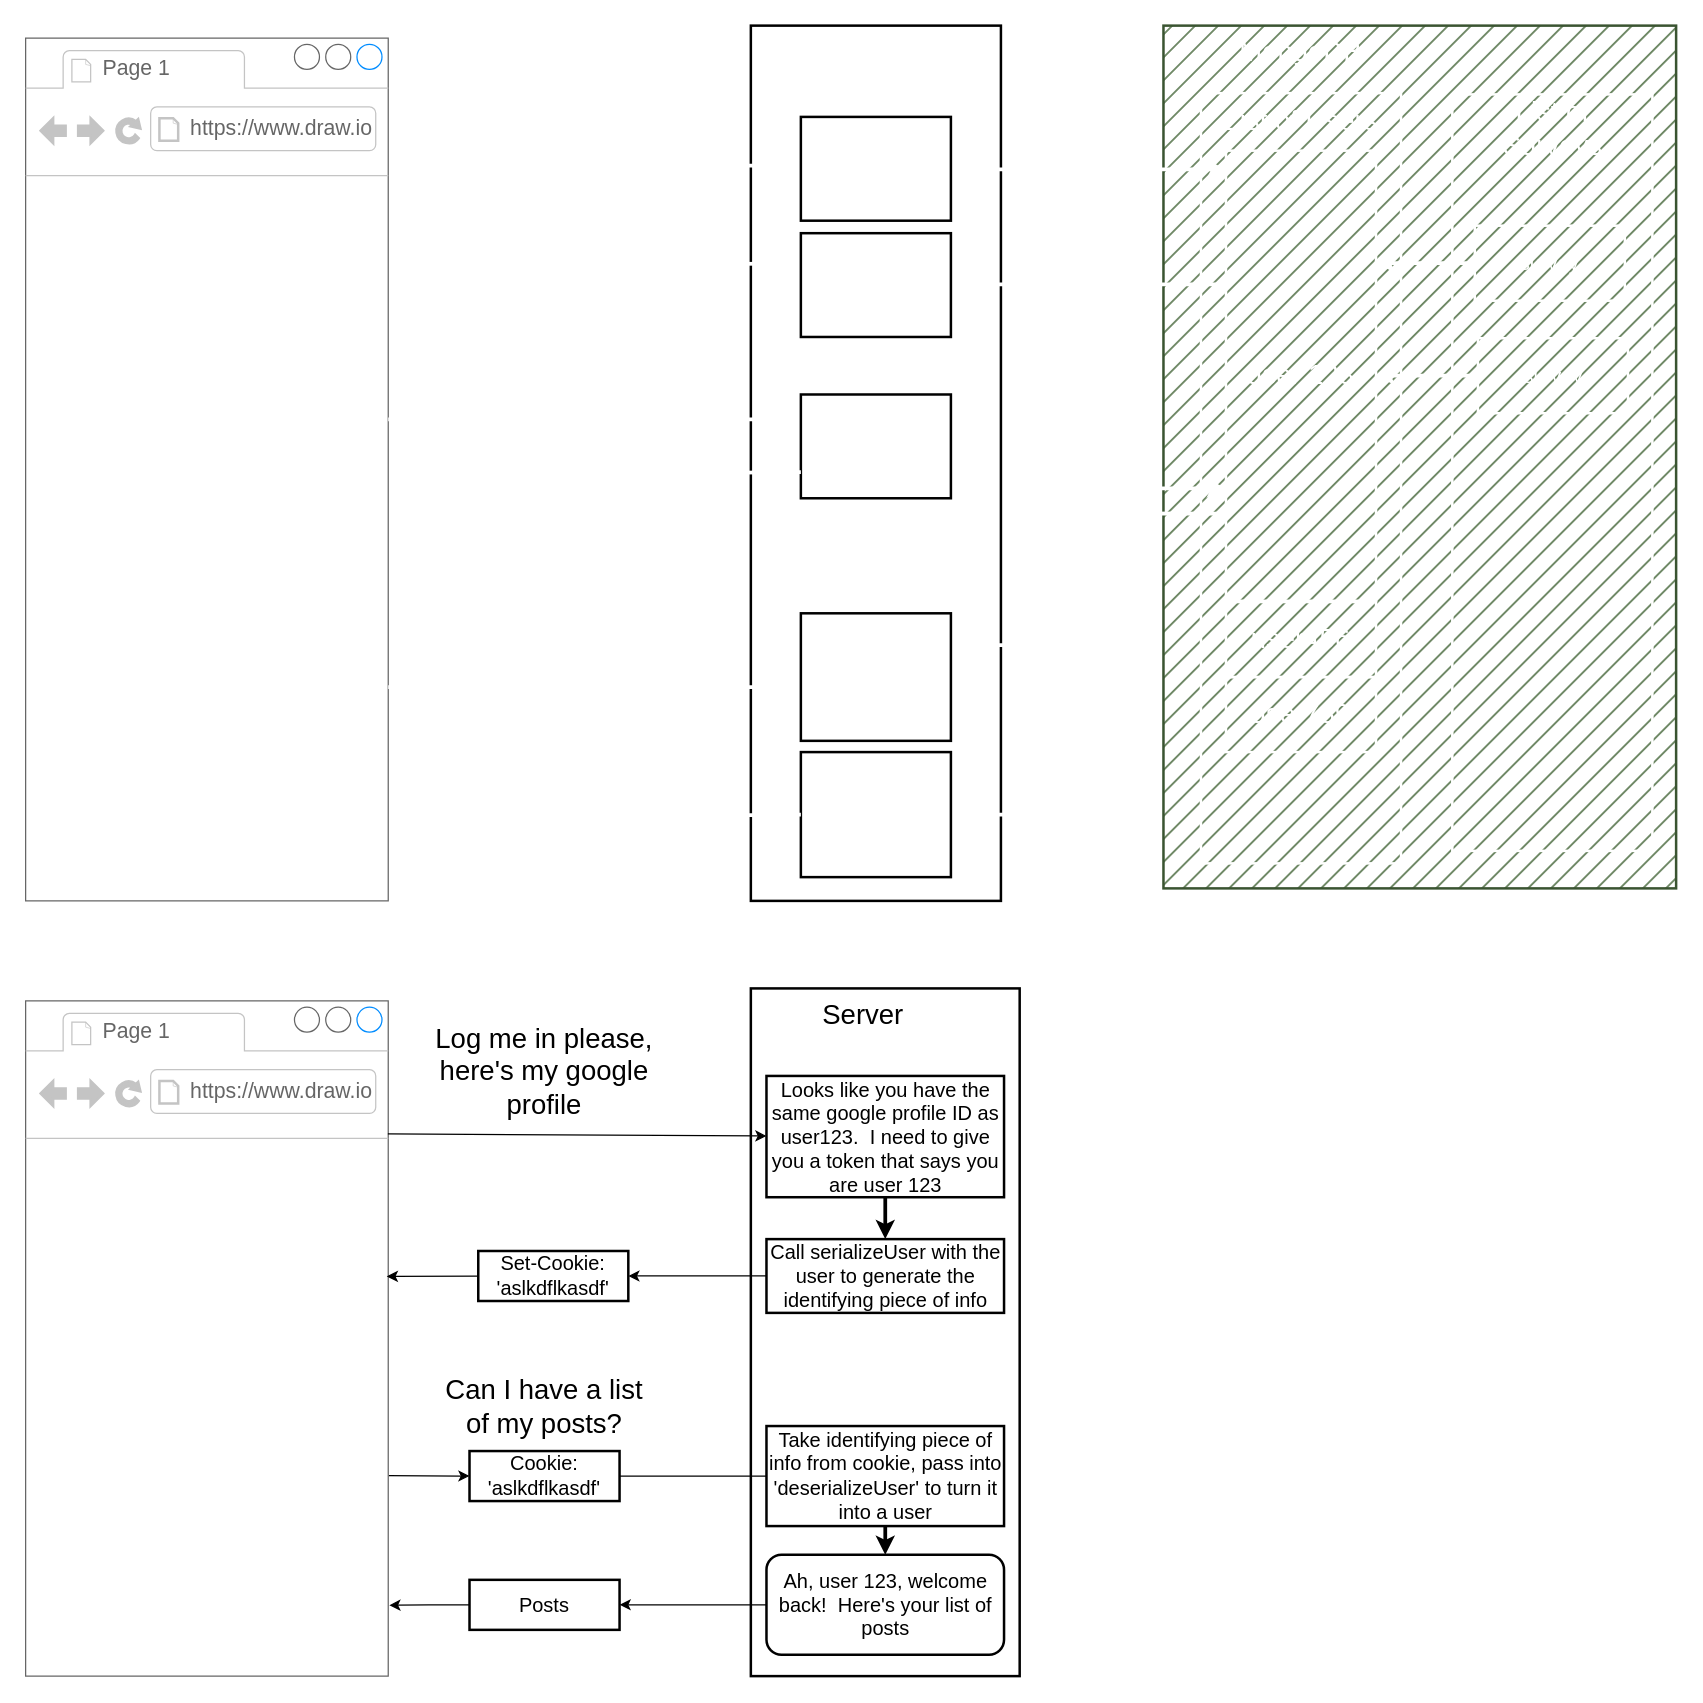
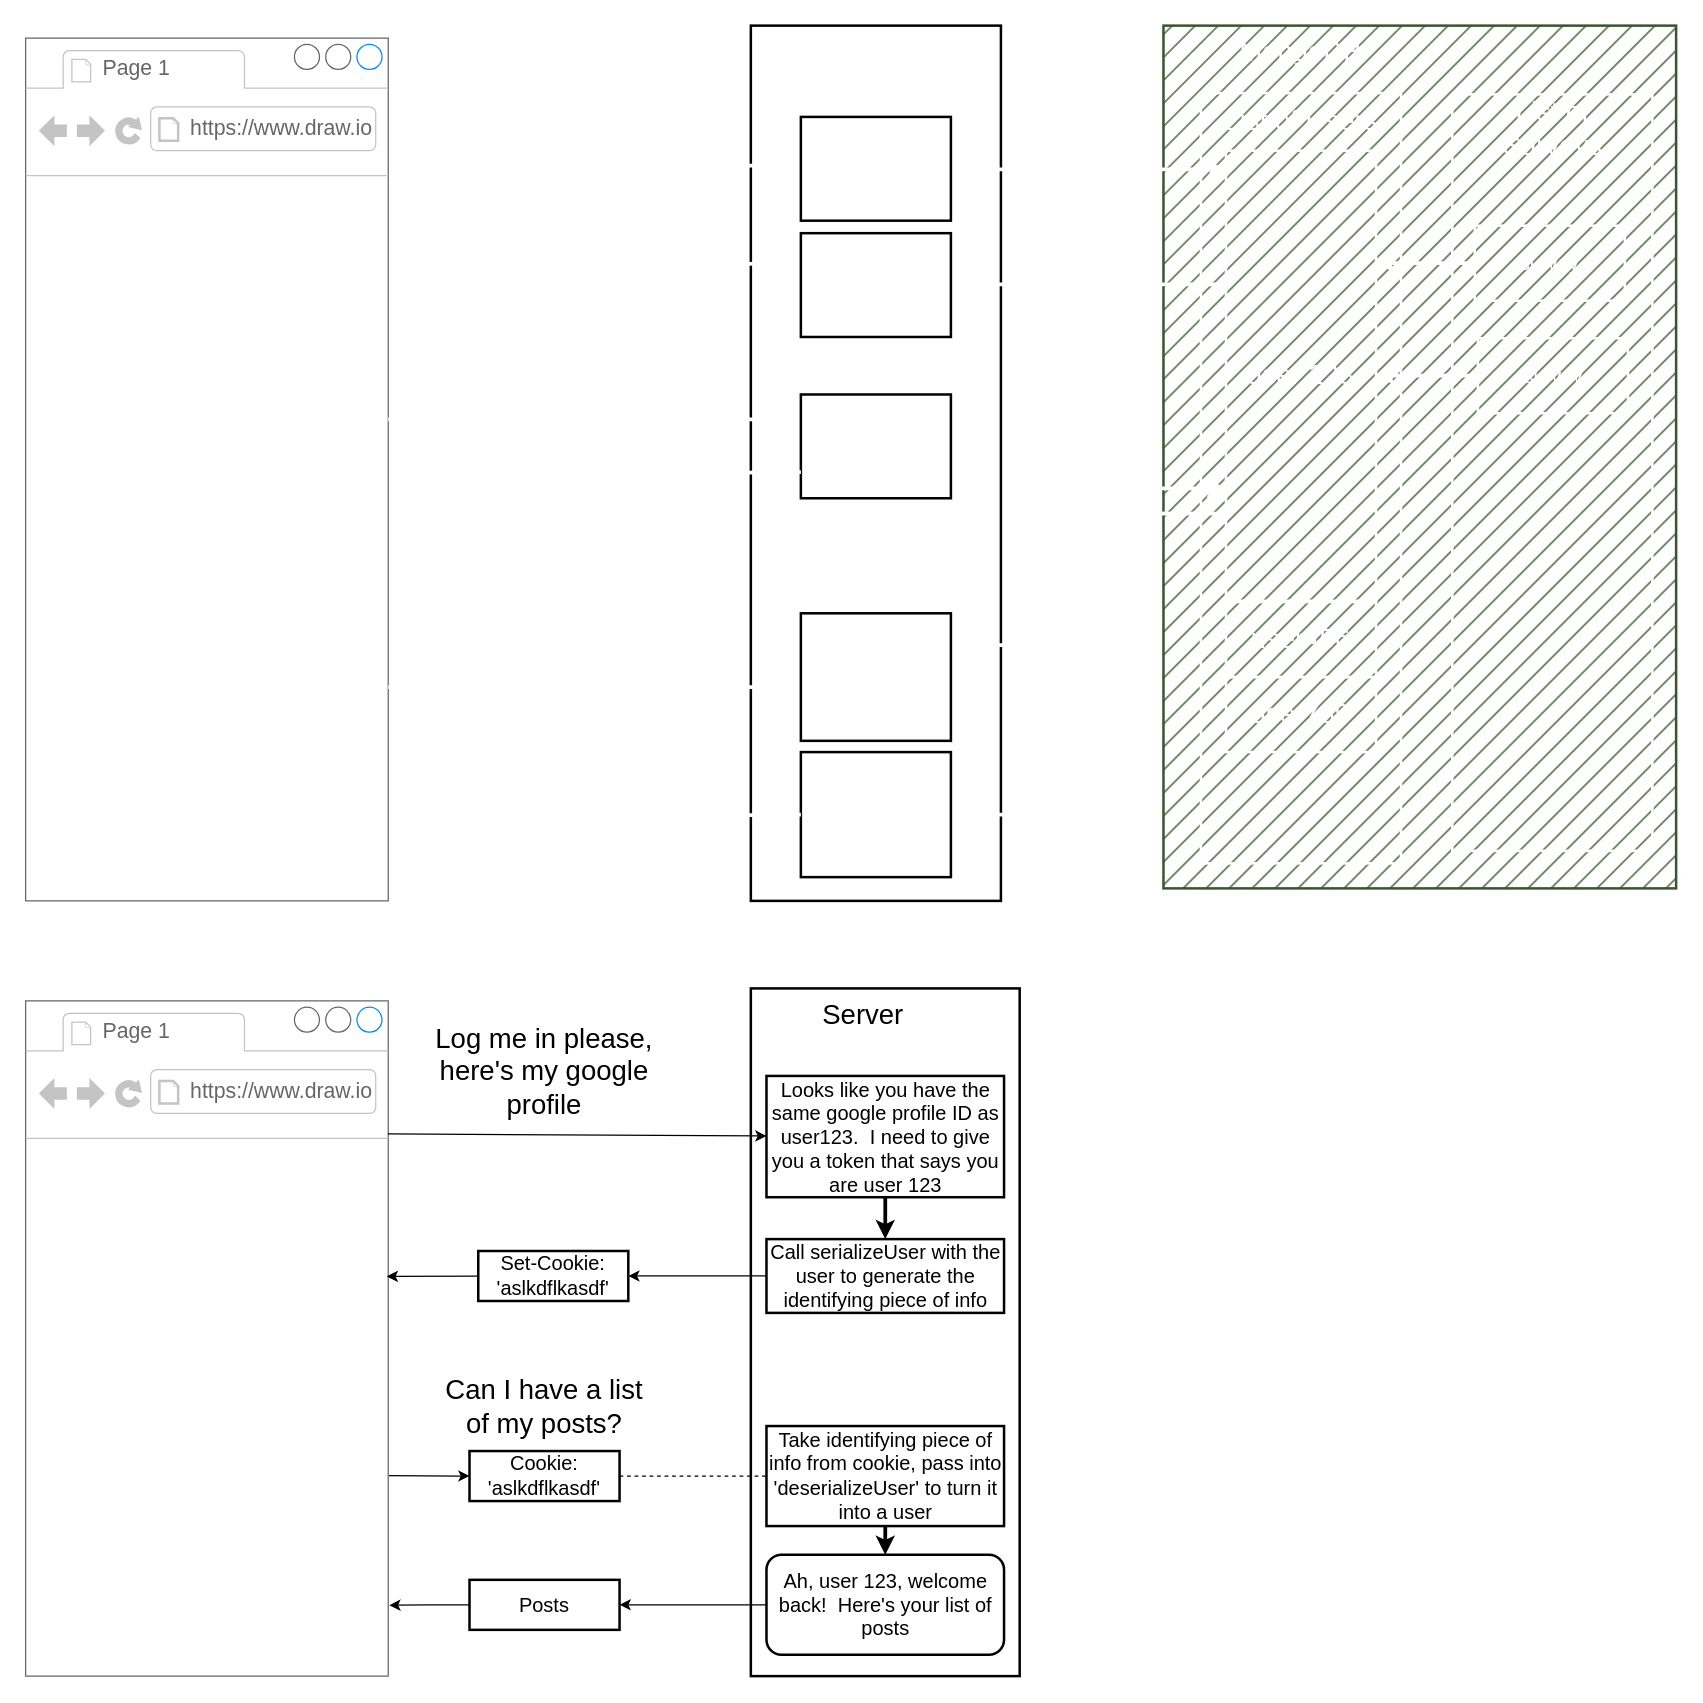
edge "Cookie: 'aslkdflkasdf'" -- "Take identifying piece of info from cookie, pass into 'deserializeUser' to turn it into a user": style solid -> dashed
